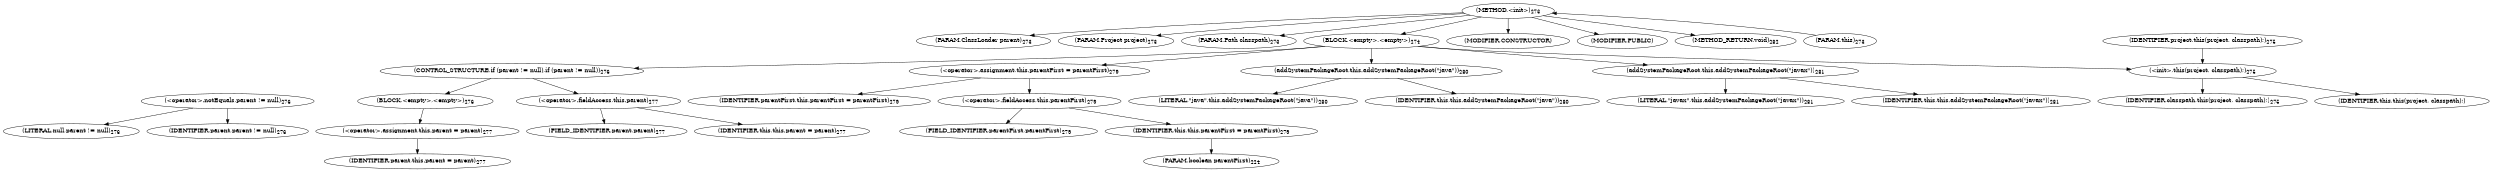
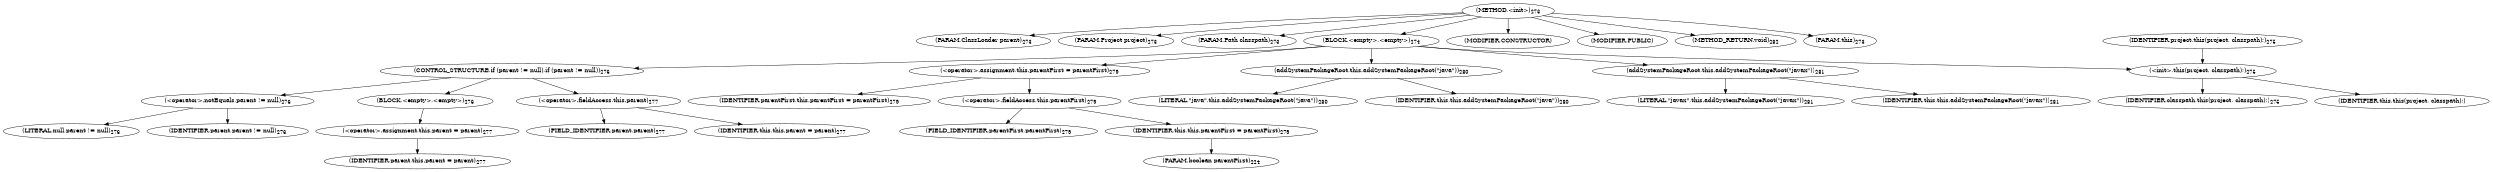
edge "(PARAM,this)" -> "(METHOD,<init>)": reversed
edge "(CONTROL_STRUCTURE,if (parent != null),if (parent != null))" -> "(<operator>.notEquals,parent != null)": added
